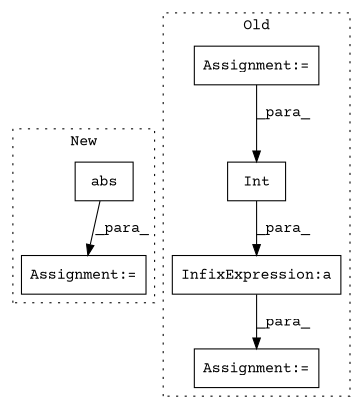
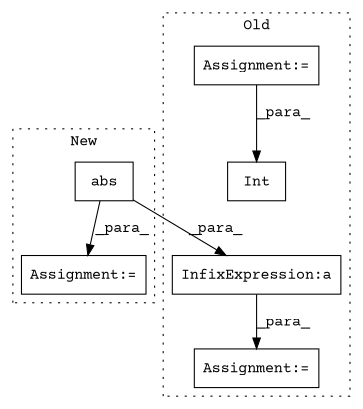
edge "Int" -> "InfixExpression:a": now "abs" -> "InfixExpression:a"
